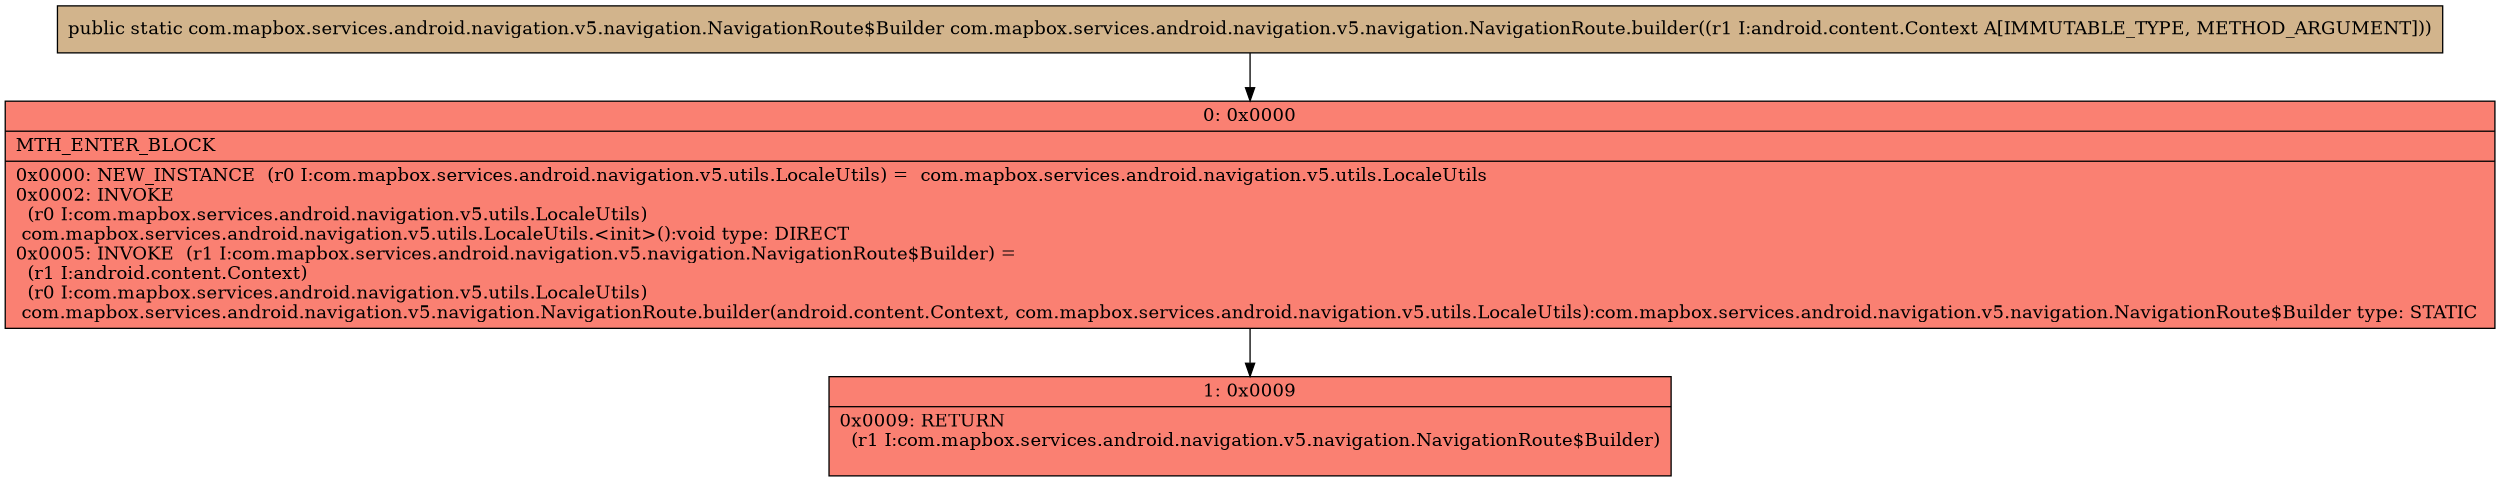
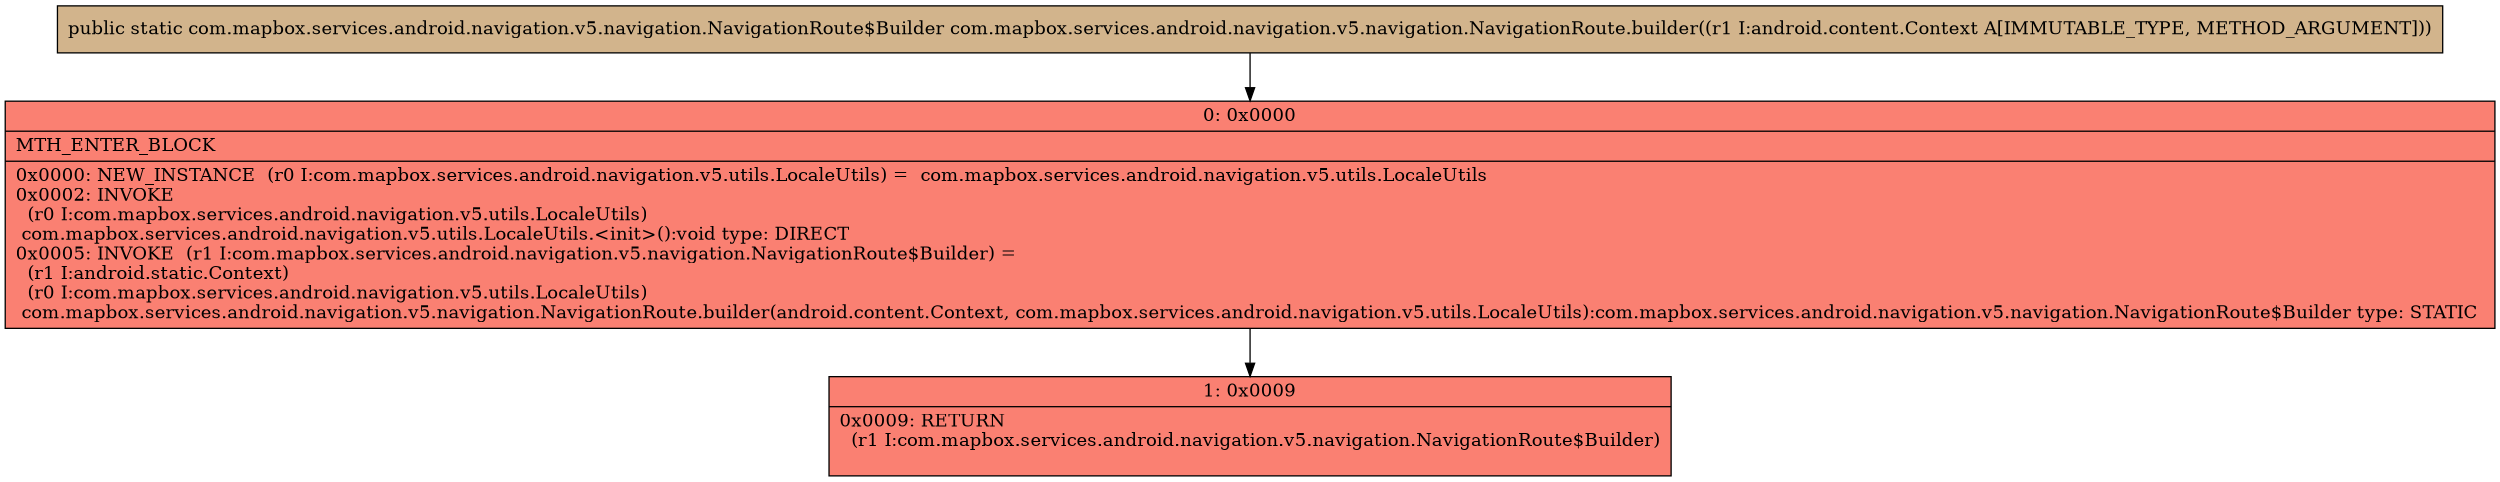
node "0: 0x0000": text "(r1 I:android.content.Context)" -> "(r1 I:android.static.Context)"
